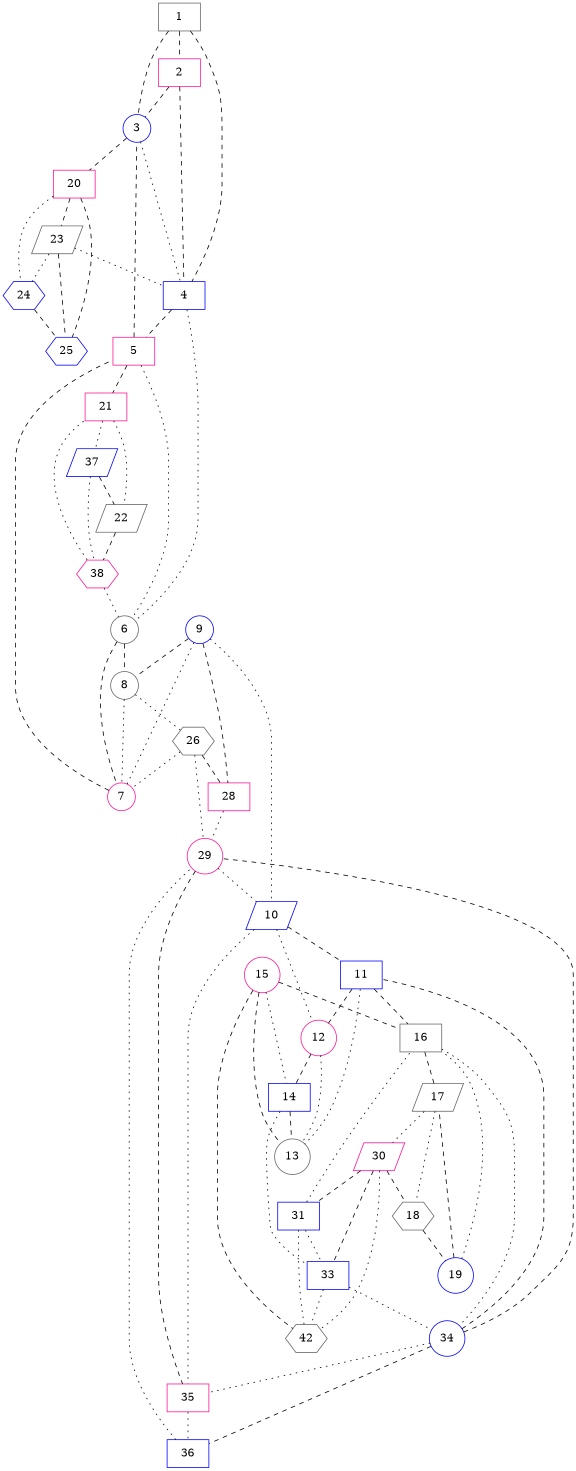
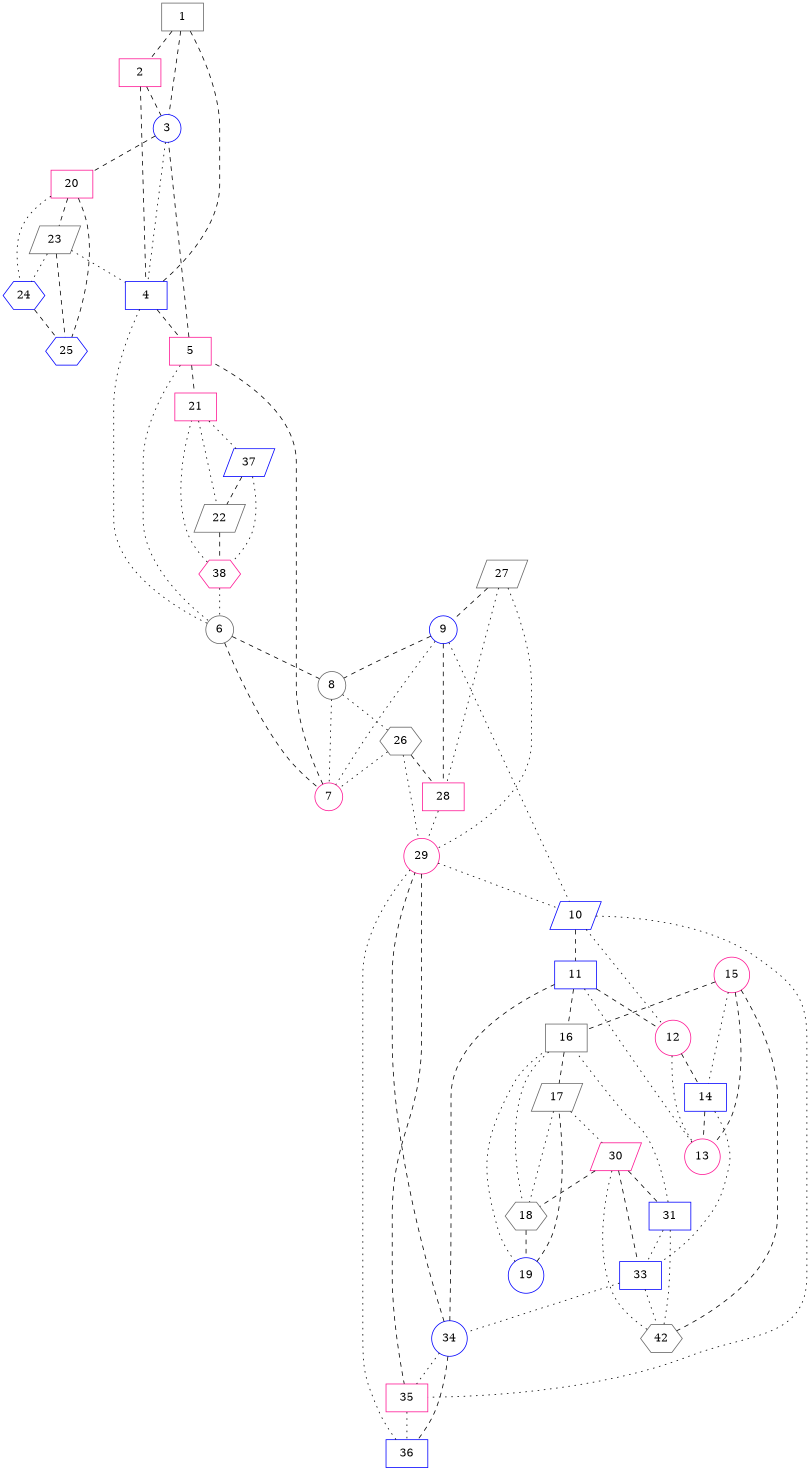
node "27": added
node "13": color gray40 -> deeppink
edge "16" -- "34": now "16" -- "18"
